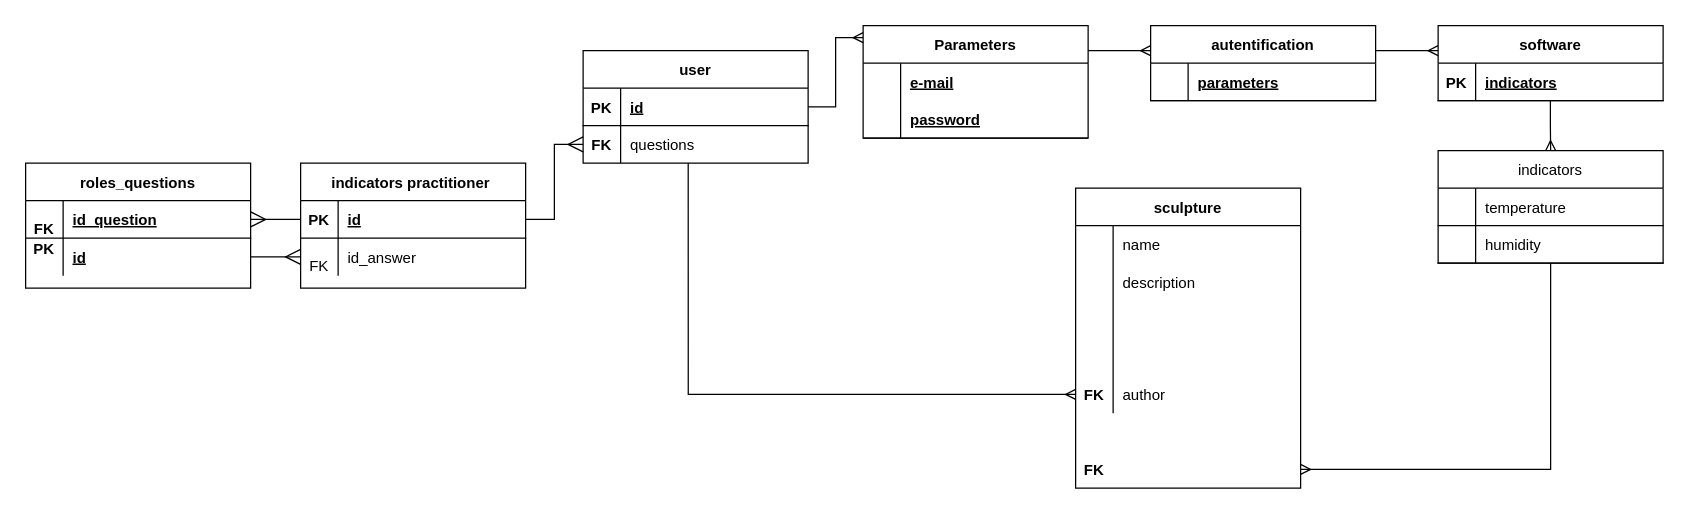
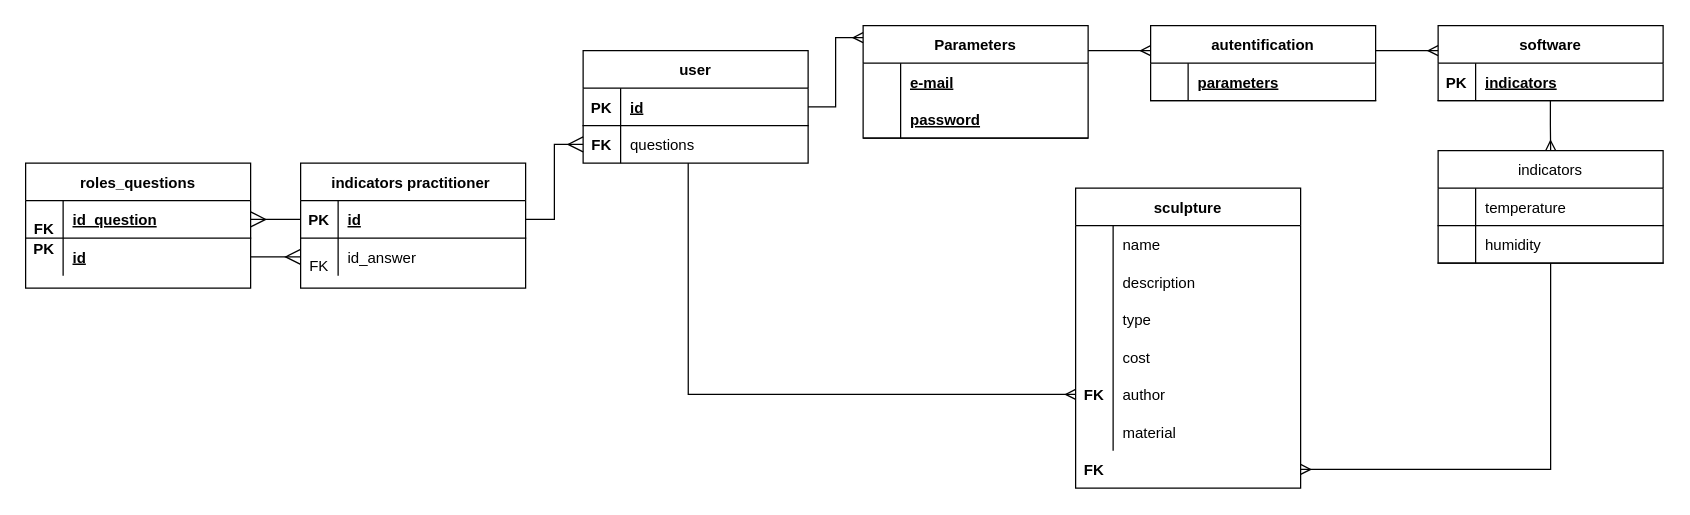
node "type": added
node "cost": added
node "material": added
